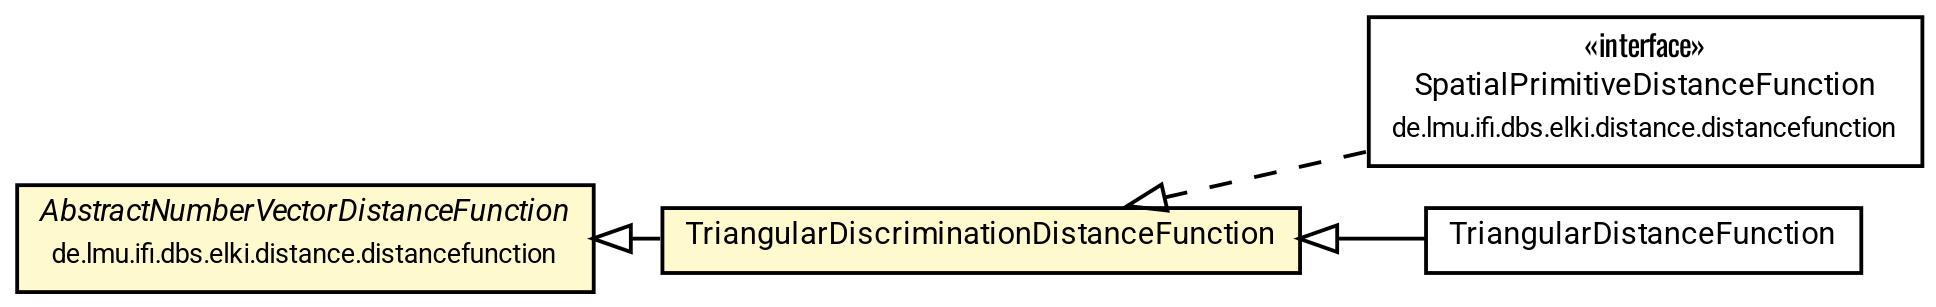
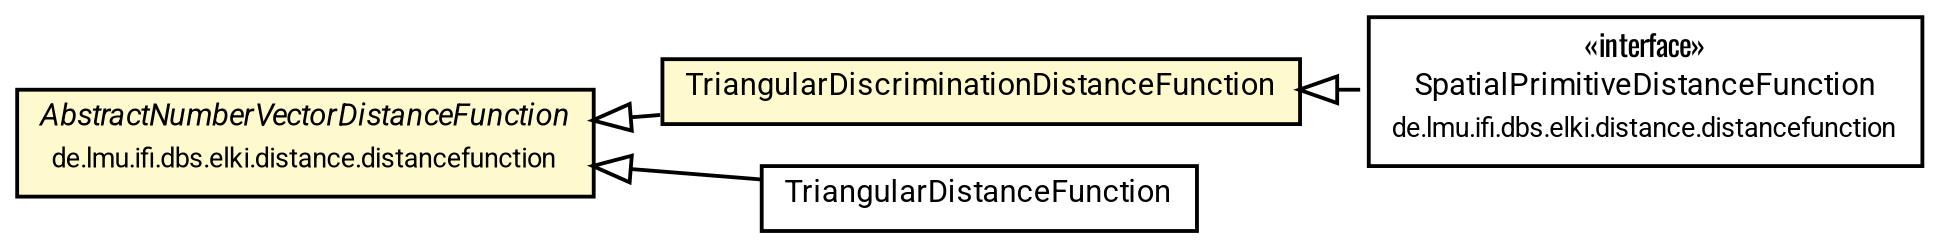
edge "TriangularDistanceFunction" -> "TriangularDiscriminationDistanceFunction": now "TriangularDistanceFunction" -> "AbstractNumberVectorDistanceFunction"
